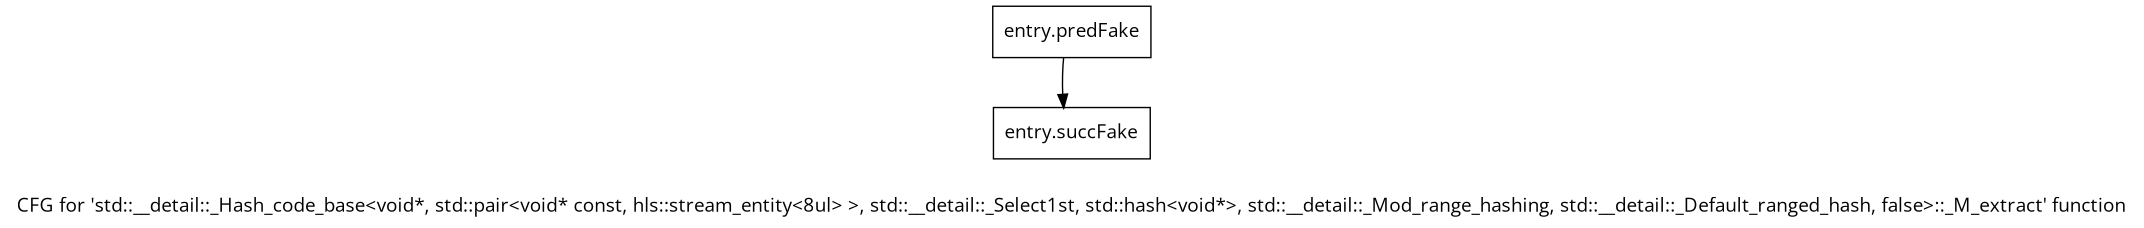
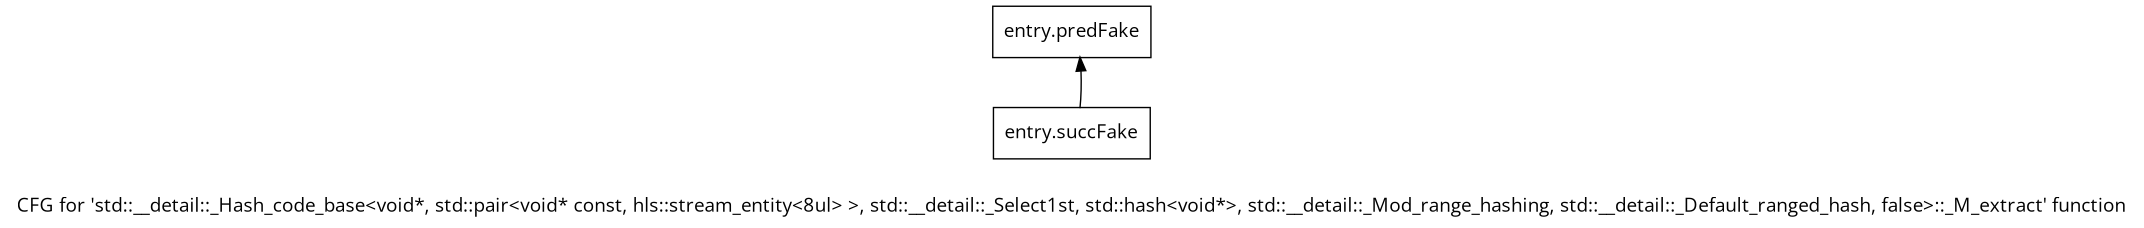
edge "entry.predFake" -> "entry.succFake": reversed
